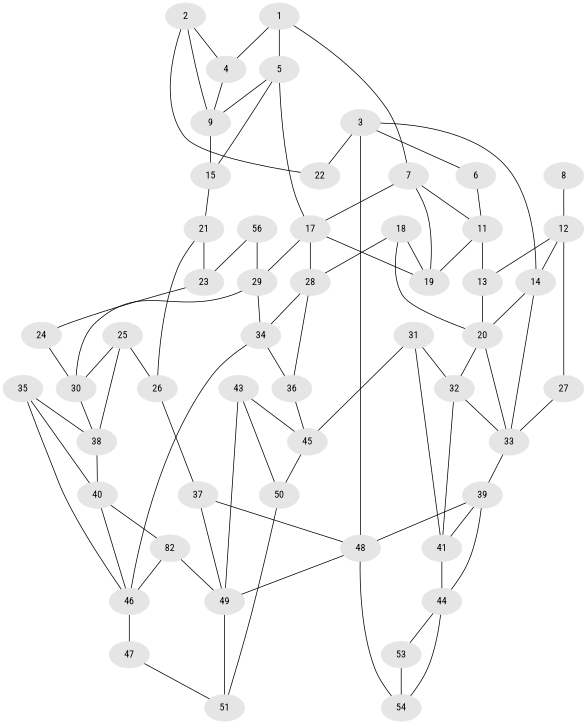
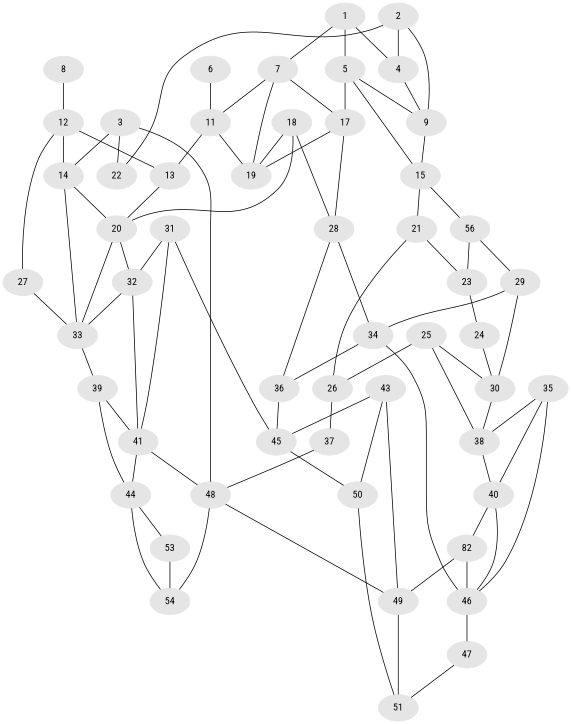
edge "3" -- "6": removed
edge "15" -- "56": added
edge "17" -- "29": removed
edge "39" -- "48": now "41" -- "48"
edge "37" -- "49": removed
